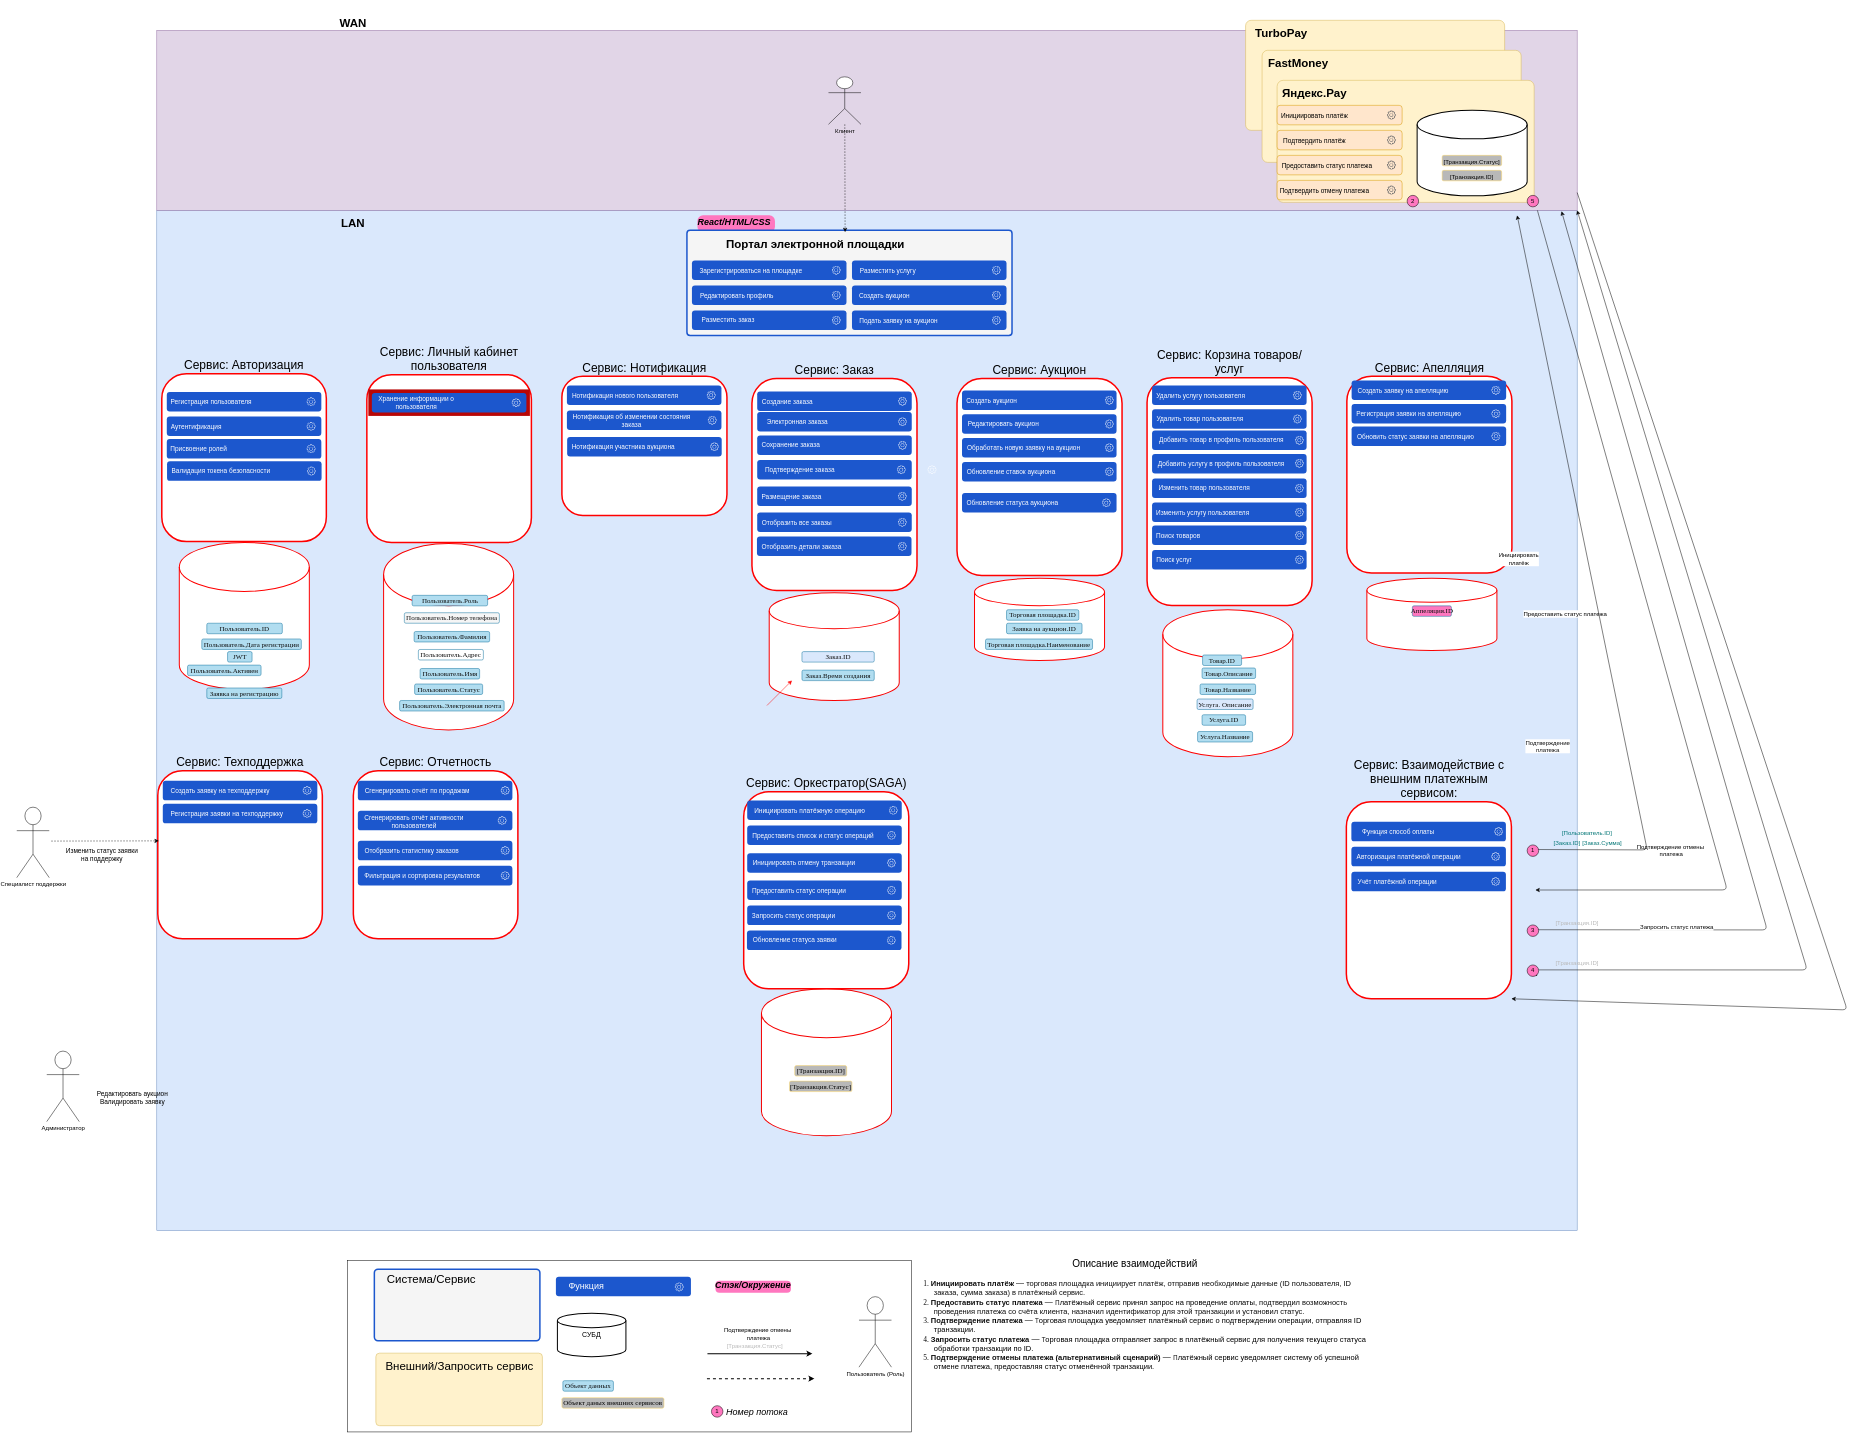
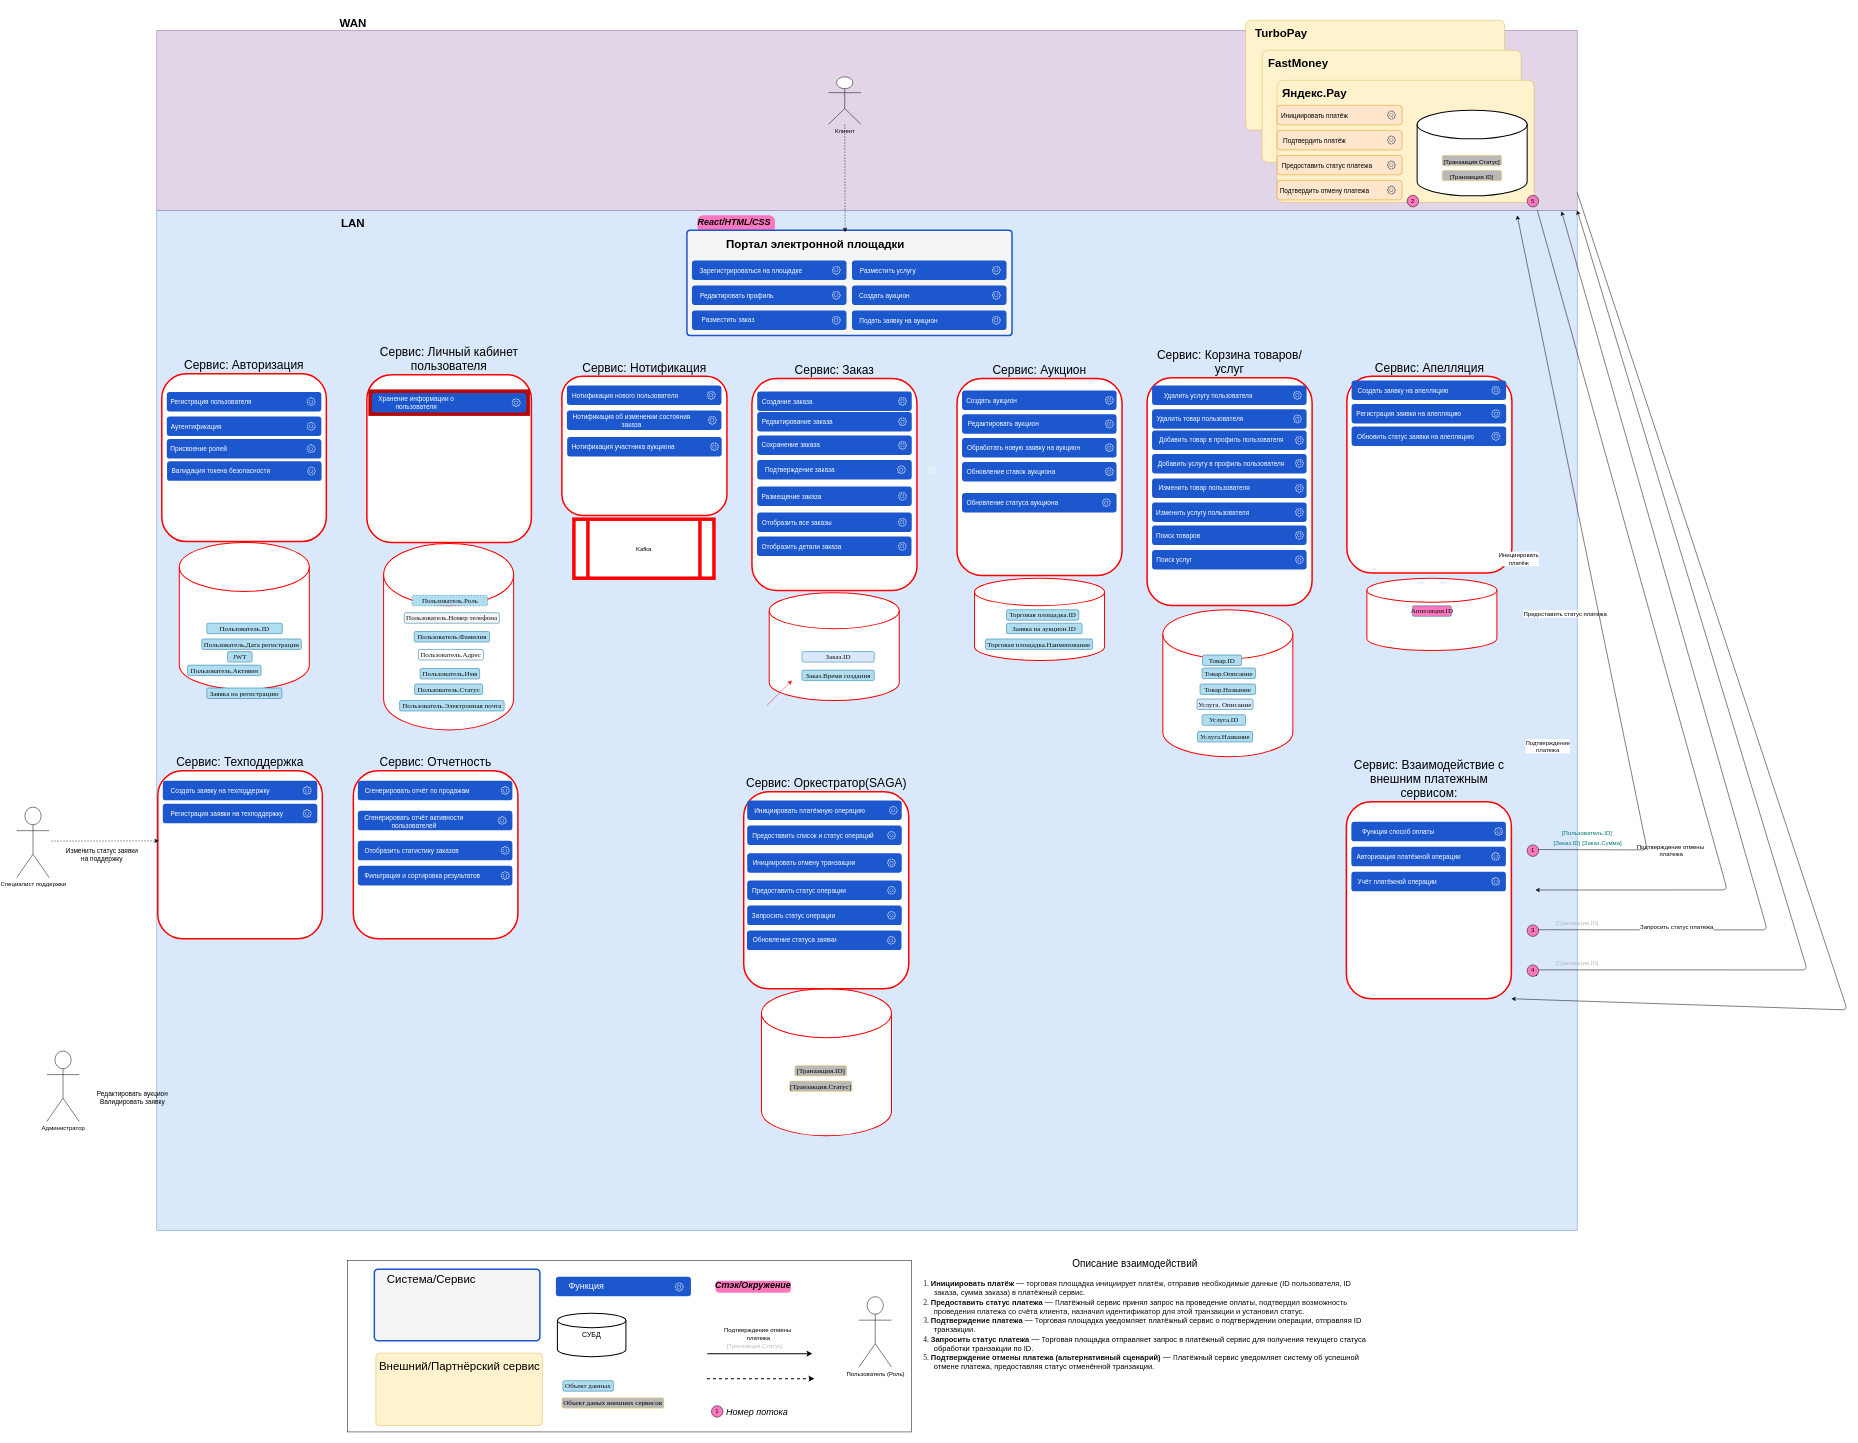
node "Удалить услугу пользователя": moved (1201, 395) -> (1208, 395)
node "Электронная заказа": label "Электронная заказа" -> "Редактирование заказа"
node "Kafka": added
node "Пользователь.Роль": style solid -> dashed
node "Внешний/Запросить сервис": label "Внешний/Запросить сервис" -> "Внешний/Партнёрский сервис"
